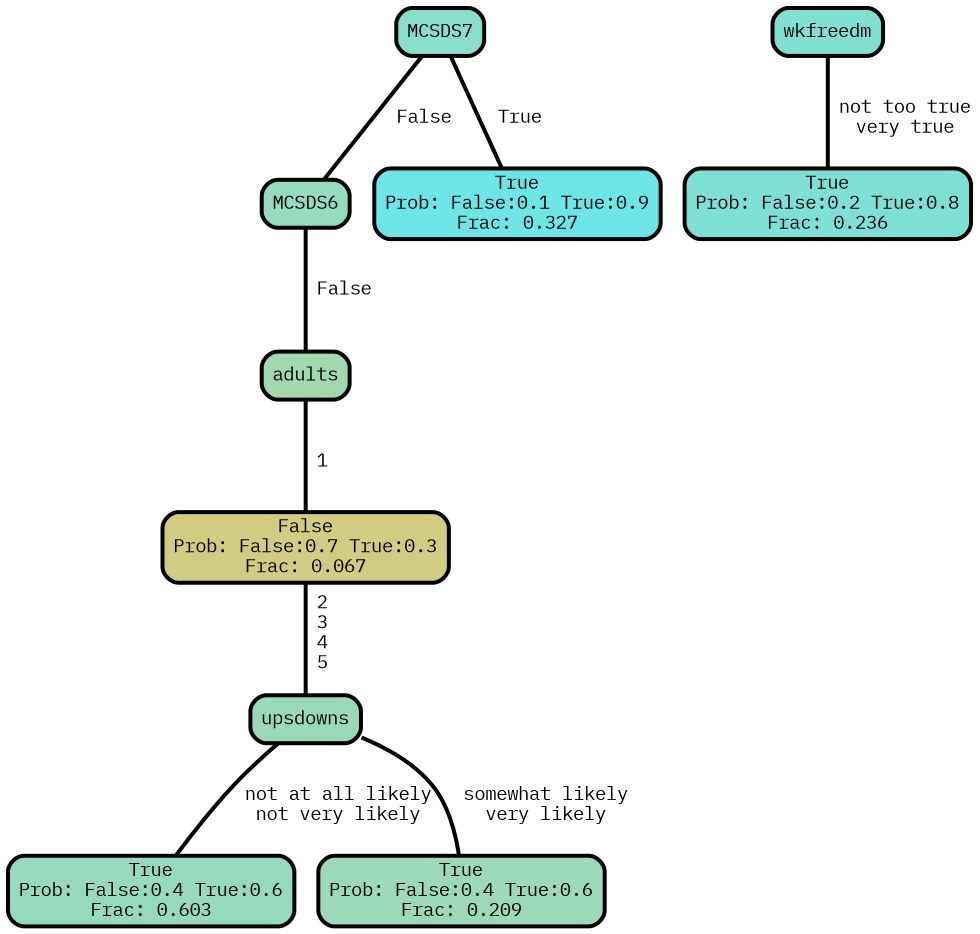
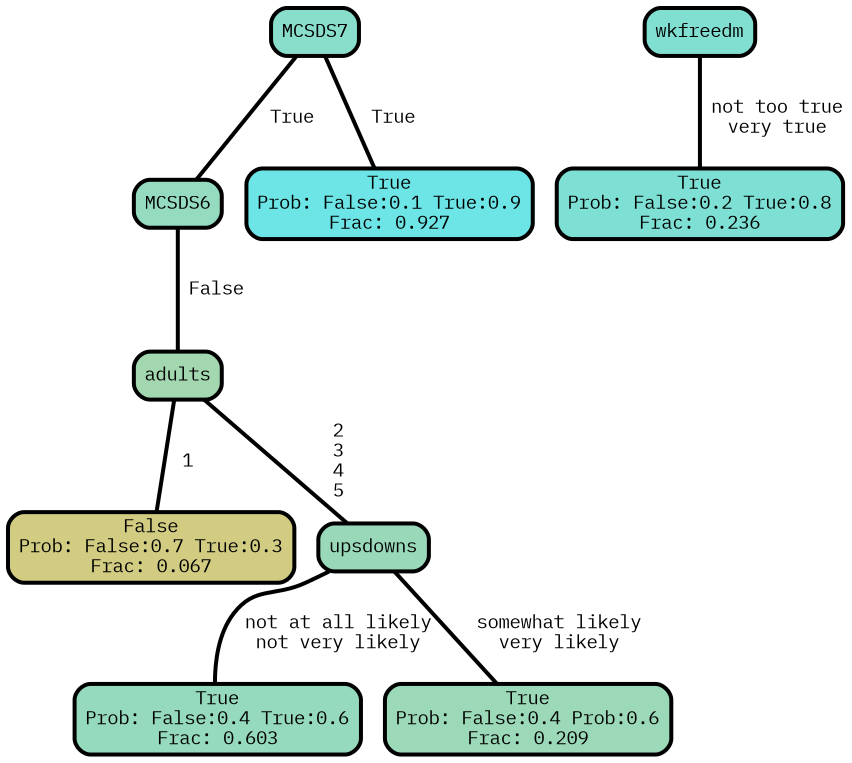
edge "MCSDS7" -- "MCSDS6": label " False" -> " True"
node "True Prob: False:0.1 True:0.9 Frac: 0.327": label "True Prob: False:0.1 True:0.9 Frac: 0.327" -> "True Prob: False:0.1 True:0.9 Frac: 0.927"
edge "False Prob: False:0.7 True:0.3 Frac: 0.067" -- "upsdowns": now "adults" -- "upsdowns"
node "True Prob: False:0.4 True:0.6 Frac: 0.209": label "True Prob: False:0.4 True:0.6 Frac: 0.209" -> "True Prob: False:0.4 Prob:0.6 Frac: 0.209"
